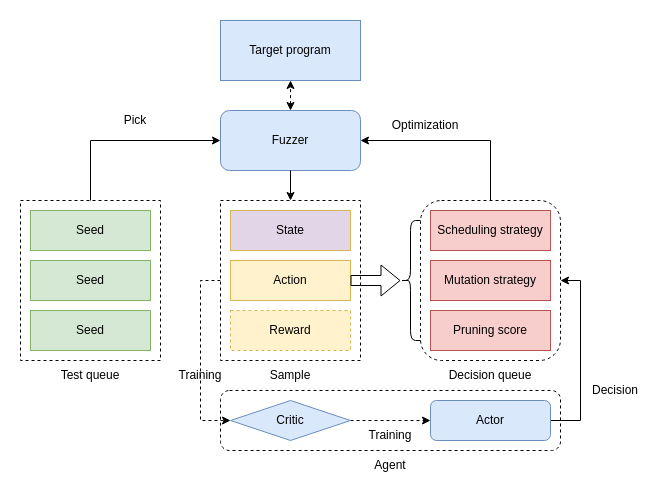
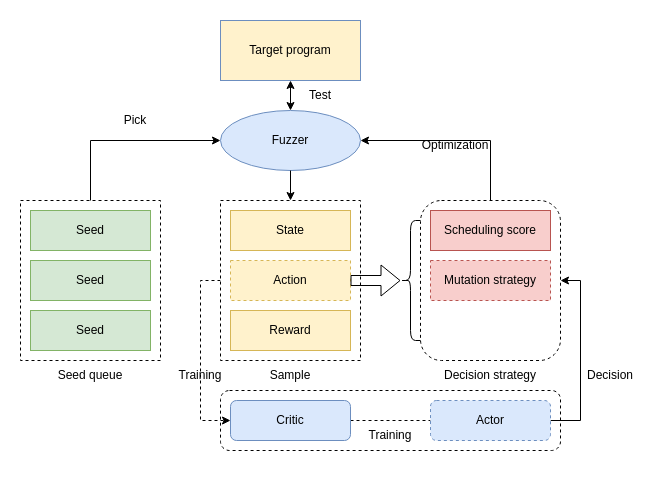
node "Target program": fillcolor #dae8fc -> #fff2cc
edge "Target program" -- "Fuzzer": style dashed -> solid
node "Test": added
node "Optimization": moved (426, 126) -> (456, 146)
node "Fuzzer": shape rounded rectangle -> ellipse
node "State": fillcolor #e1d5e7 -> #fff2cc
node "Scheduling strategy": label "Scheduling strategy" -> "Scheduling score"
node "Action": style solid -> dashed
node "Mutation strategy": style solid -> dashed
node "Reward": style dashed -> solid
node "Pruning score": removed
node "Test queue": label "Test queue" -> "Seed queue"
node "Decision queue": label "Decision queue" -> "Decision strategy"
node "Decision": moved (616, 391) -> (611, 376)
node "Critic": shape diamond -> rounded rectangle
edge "Critic" -> "Actor": arrowhead classic -> none
node "Actor": style solid -> dashed
node "Agent": removed
